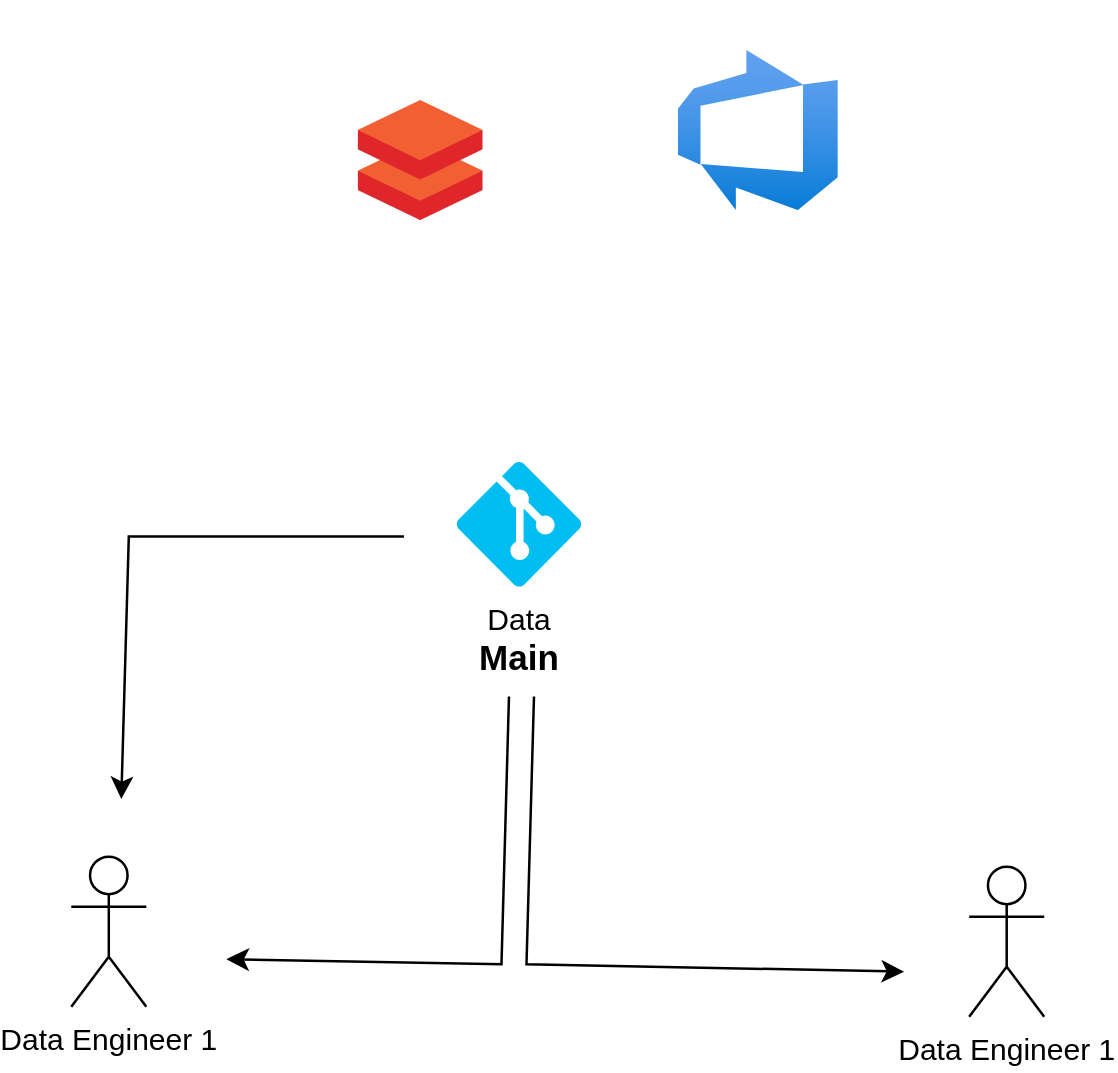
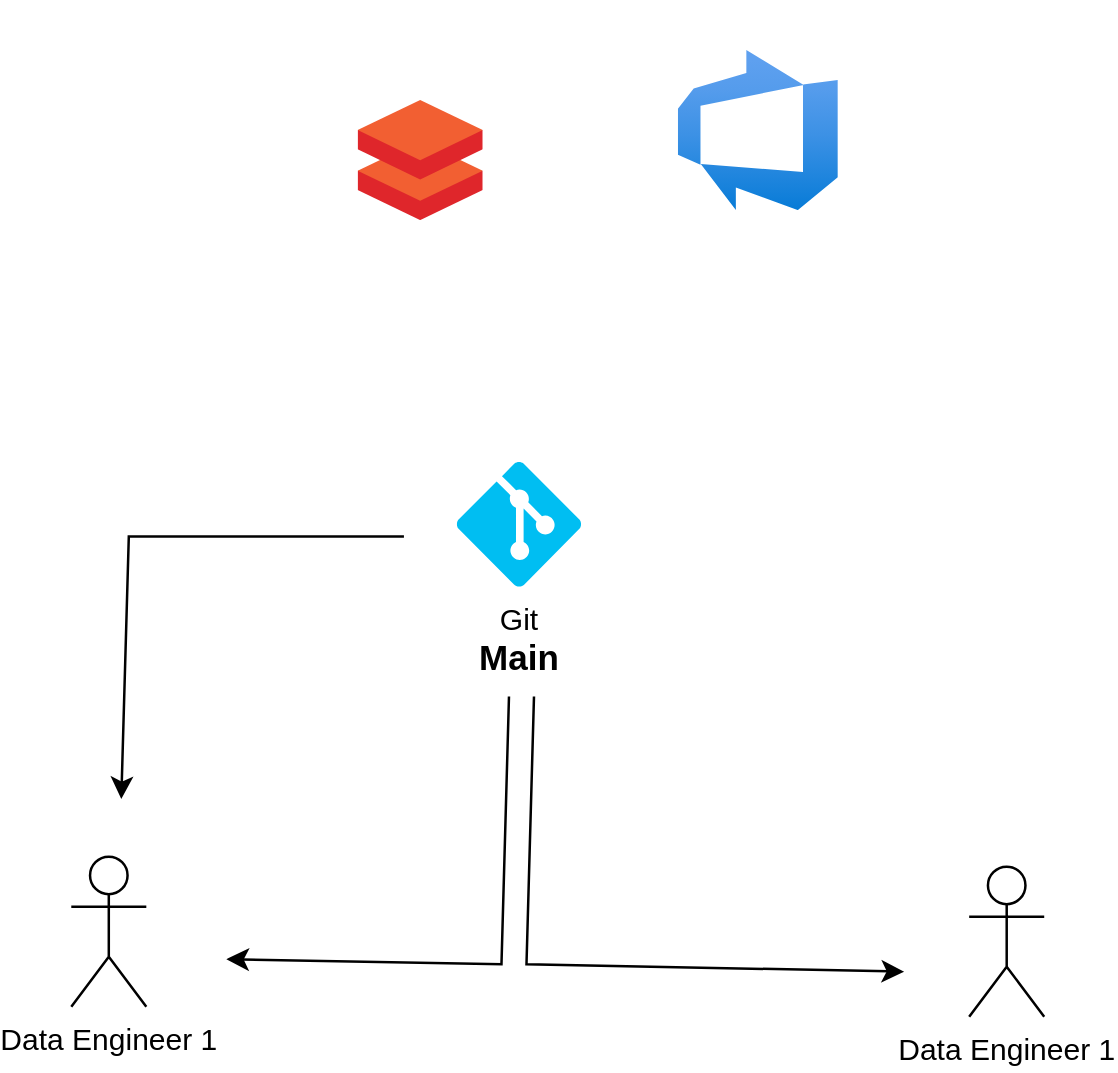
node "Data Main": label "Data Main" -> "Git Main"
